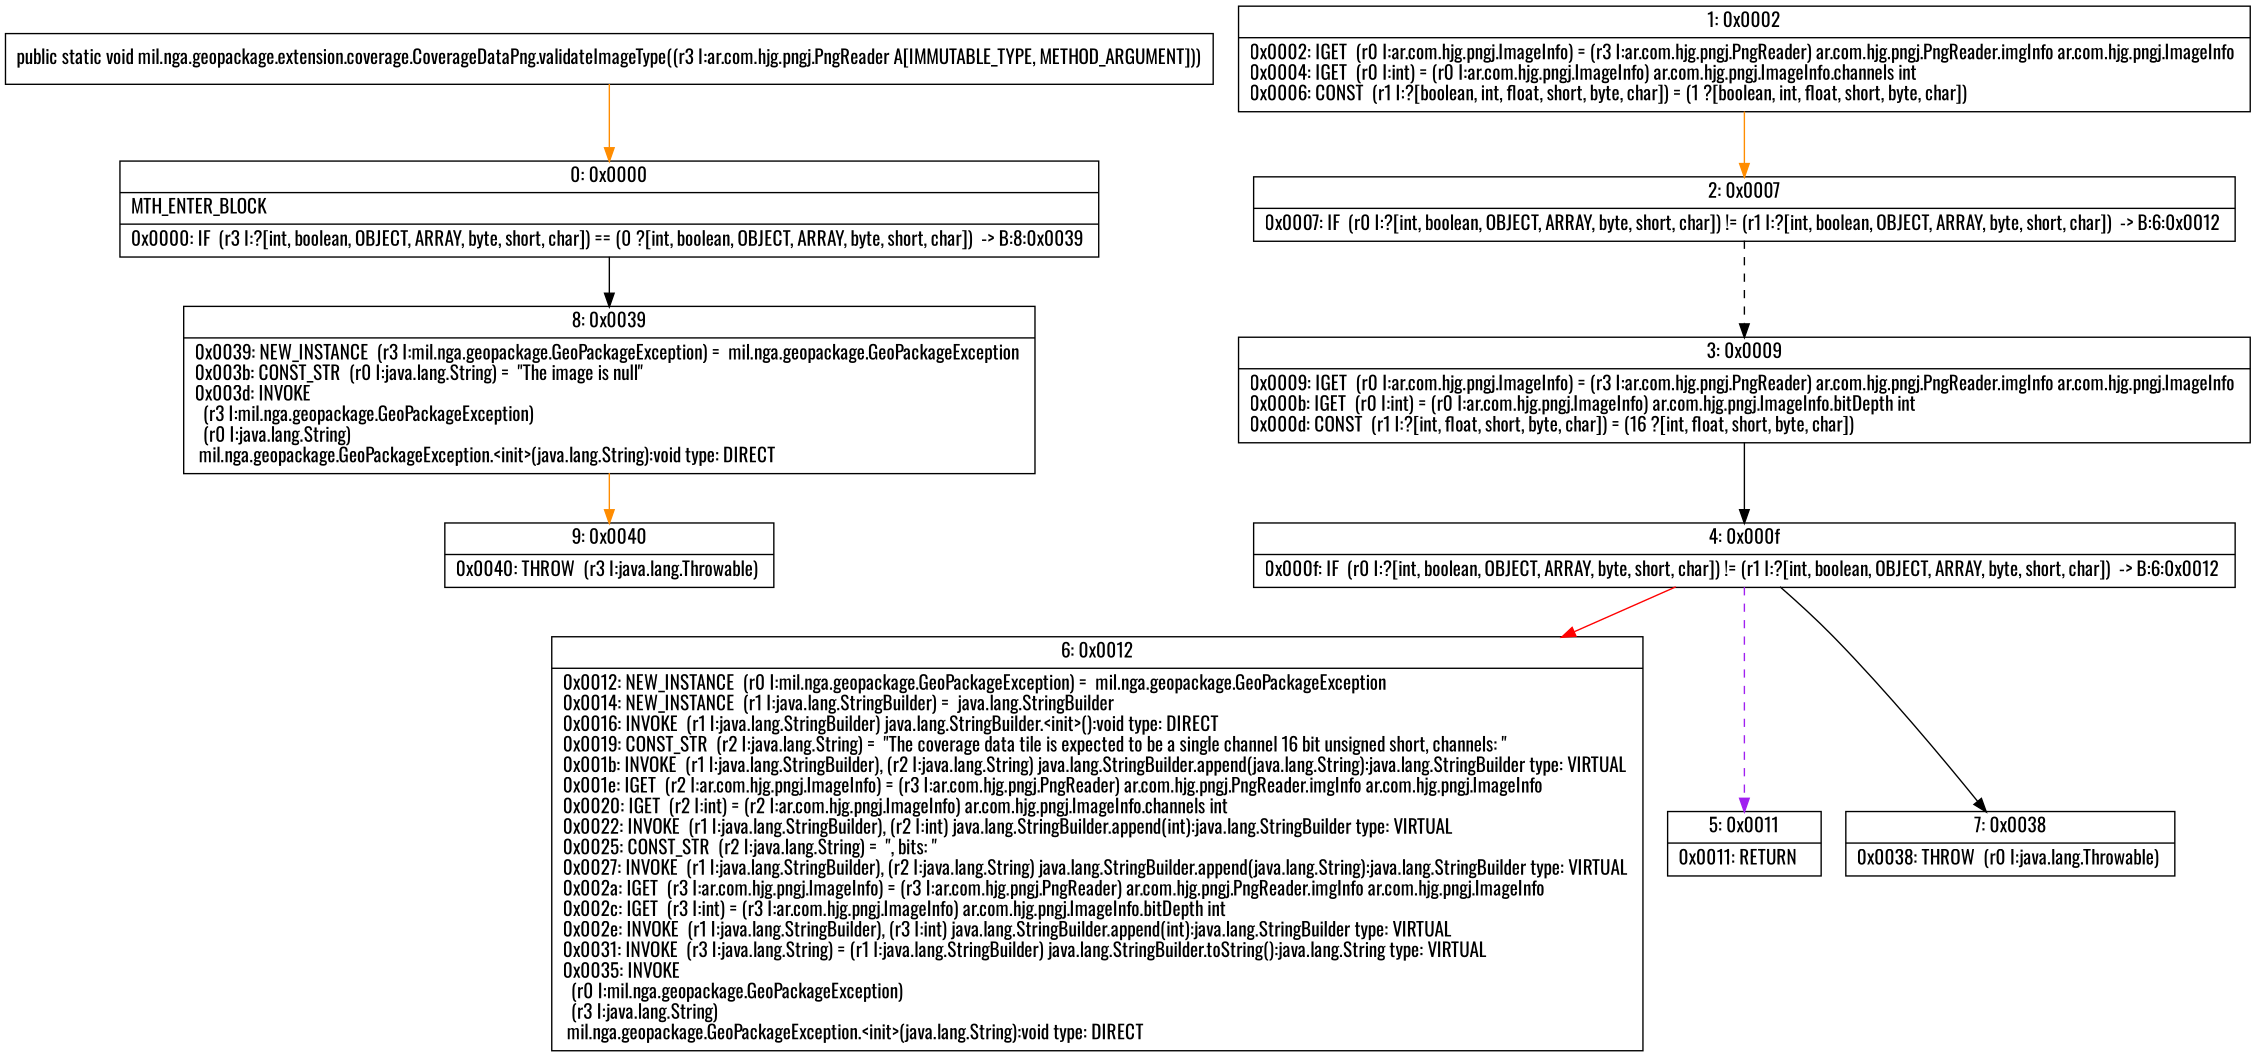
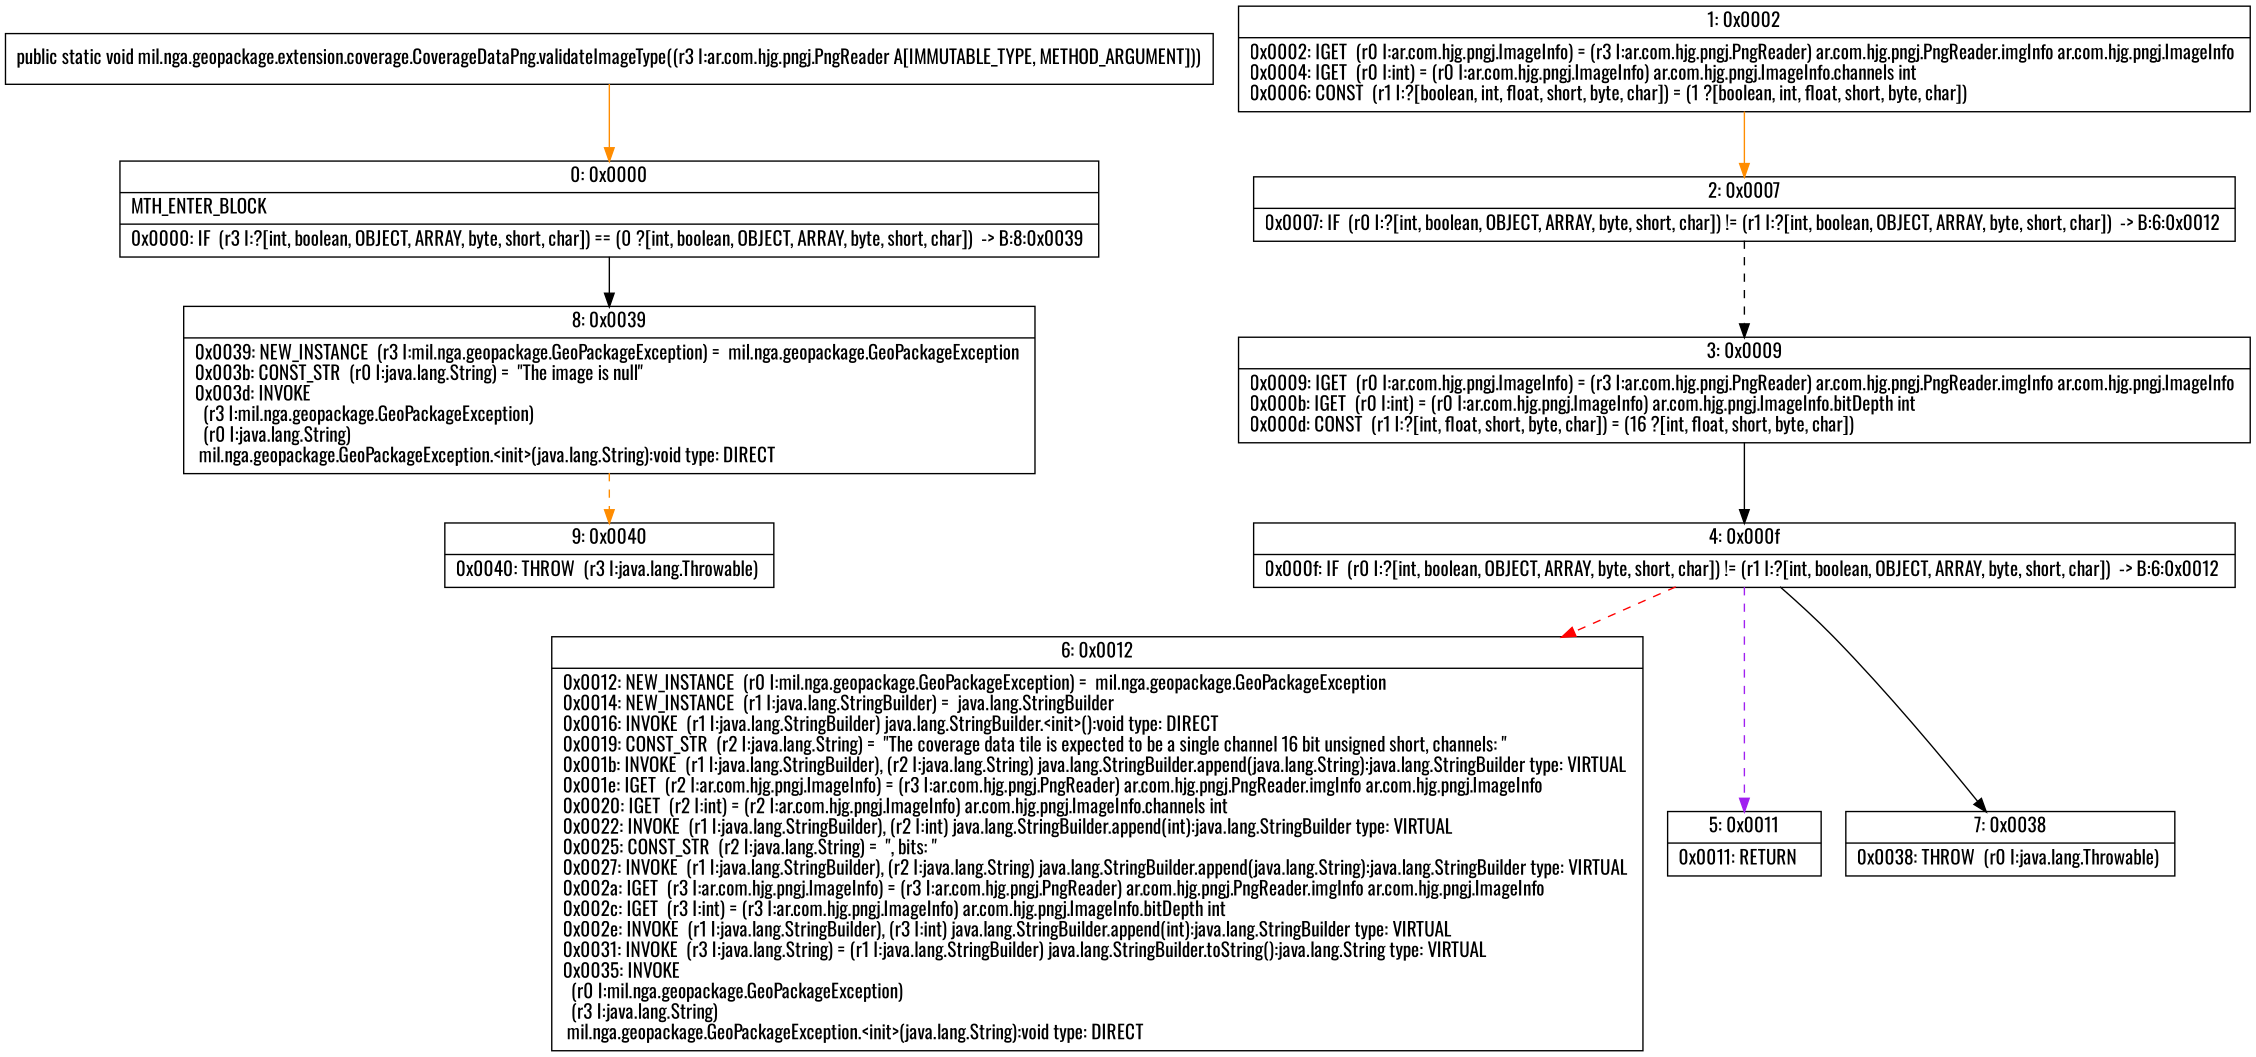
edge "8: 0x0039" -> "9: 0x0040": style solid -> dashed
edge "4: 0x000f" -> "6: 0x0012": style solid -> dashed
